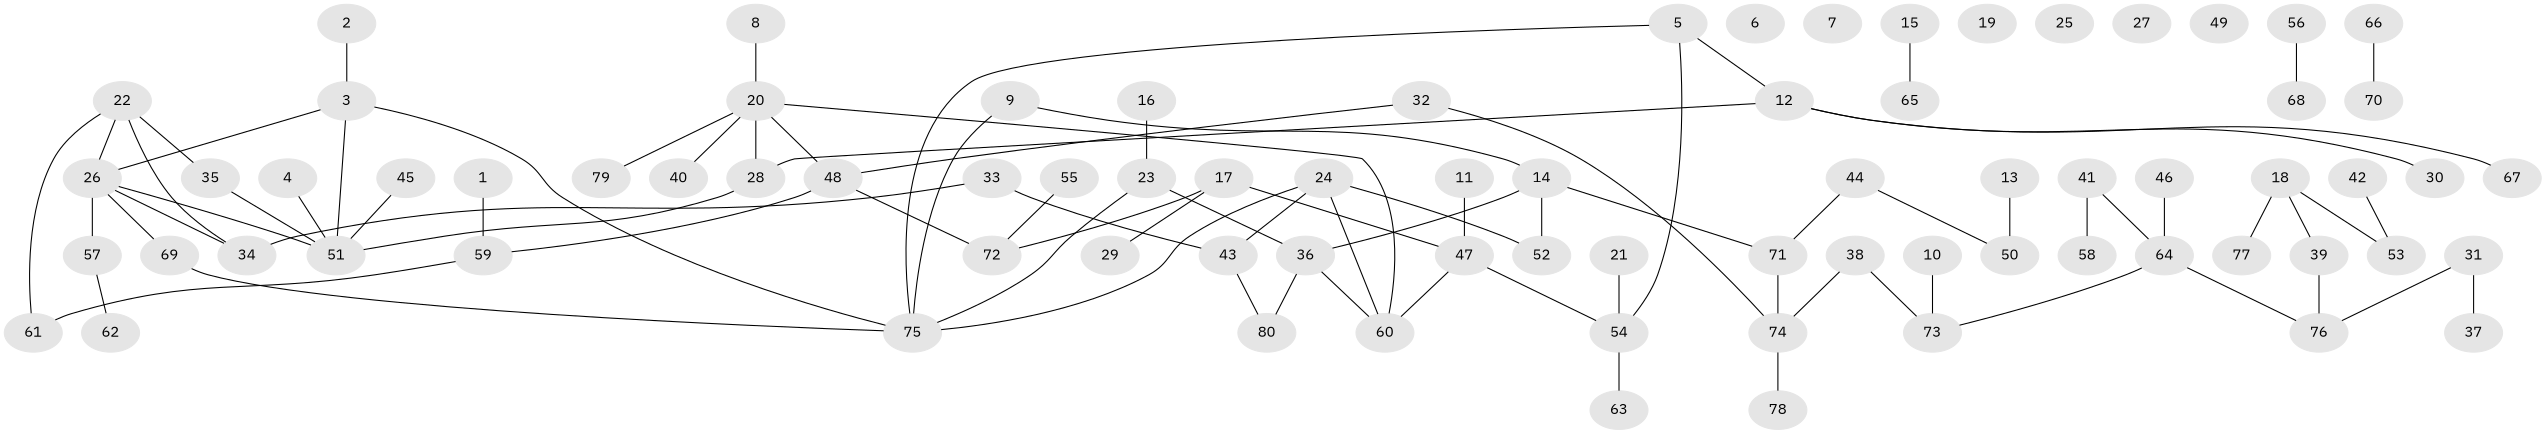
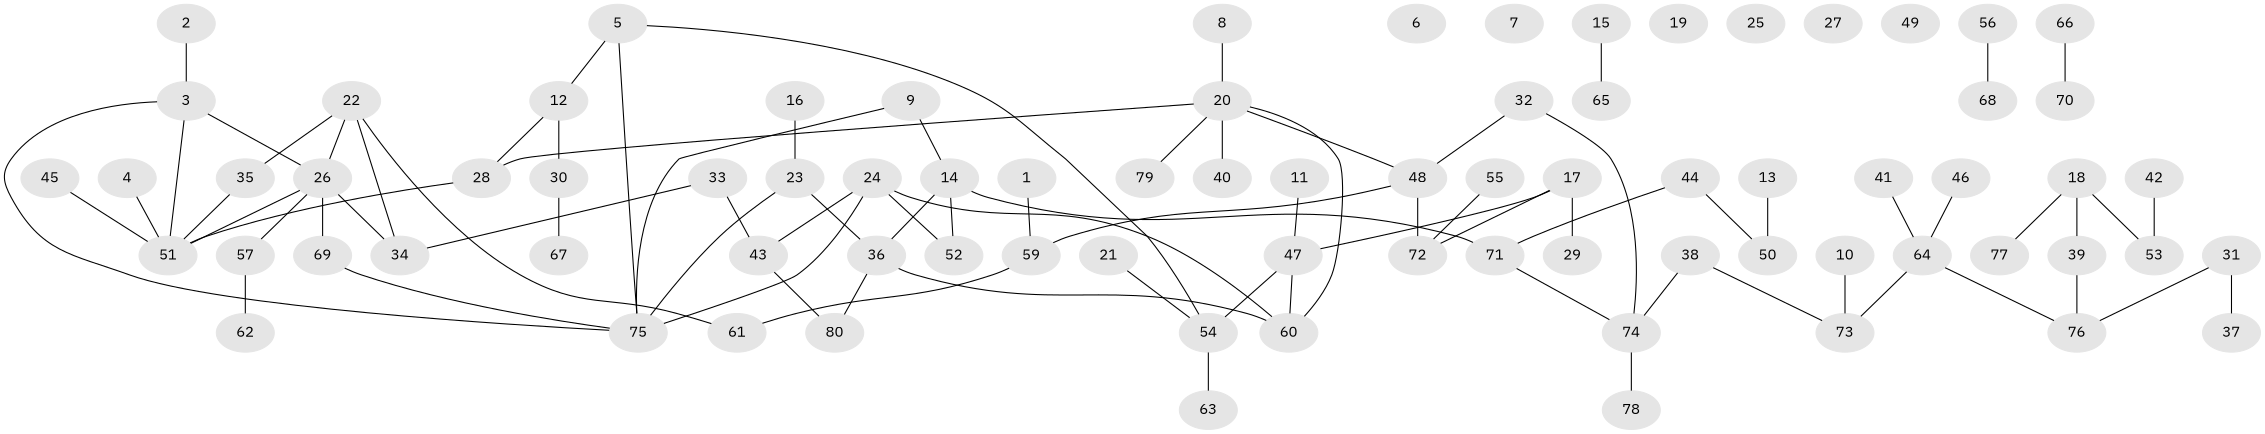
edge "12" -- "67": now "30" -- "67"
node "58": removed
